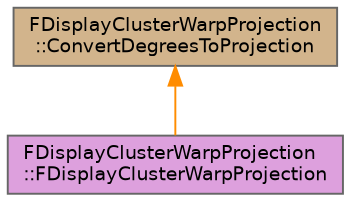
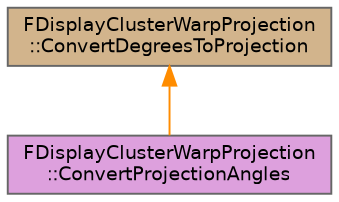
node "FDisplayClusterWarpProjection ::FDisplayClusterWarpProjection": label "FDisplayClusterWarpProjection ::FDisplayClusterWarpProjection" -> "FDisplayClusterWarpProjection ::ConvertProjectionAngles"
